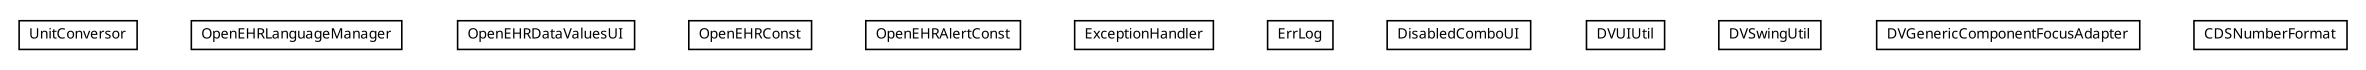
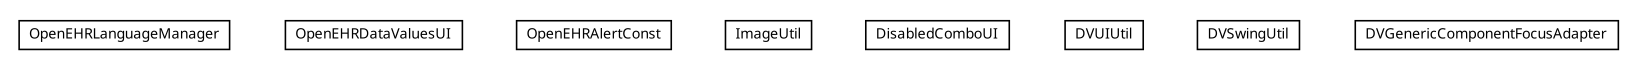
node "UnitConversor": removed
node "OpenEHRConst": removed
node "ImageUtil": added
node "ExceptionHandler": removed
node "ErrLog": removed
node "CDSNumberFormat": removed
